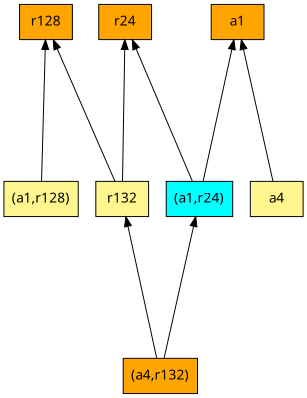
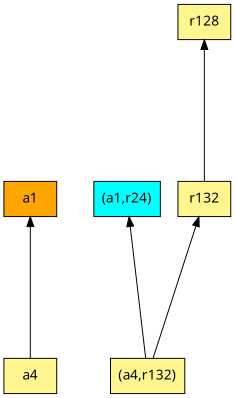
node "r128": fillcolor orange -> khaki1
node "r24": removed
edge "(a1,r24)" -> "a1": removed
node "(a1,r128)": removed
node "(a4,r132)": fillcolor orange -> khaki1
